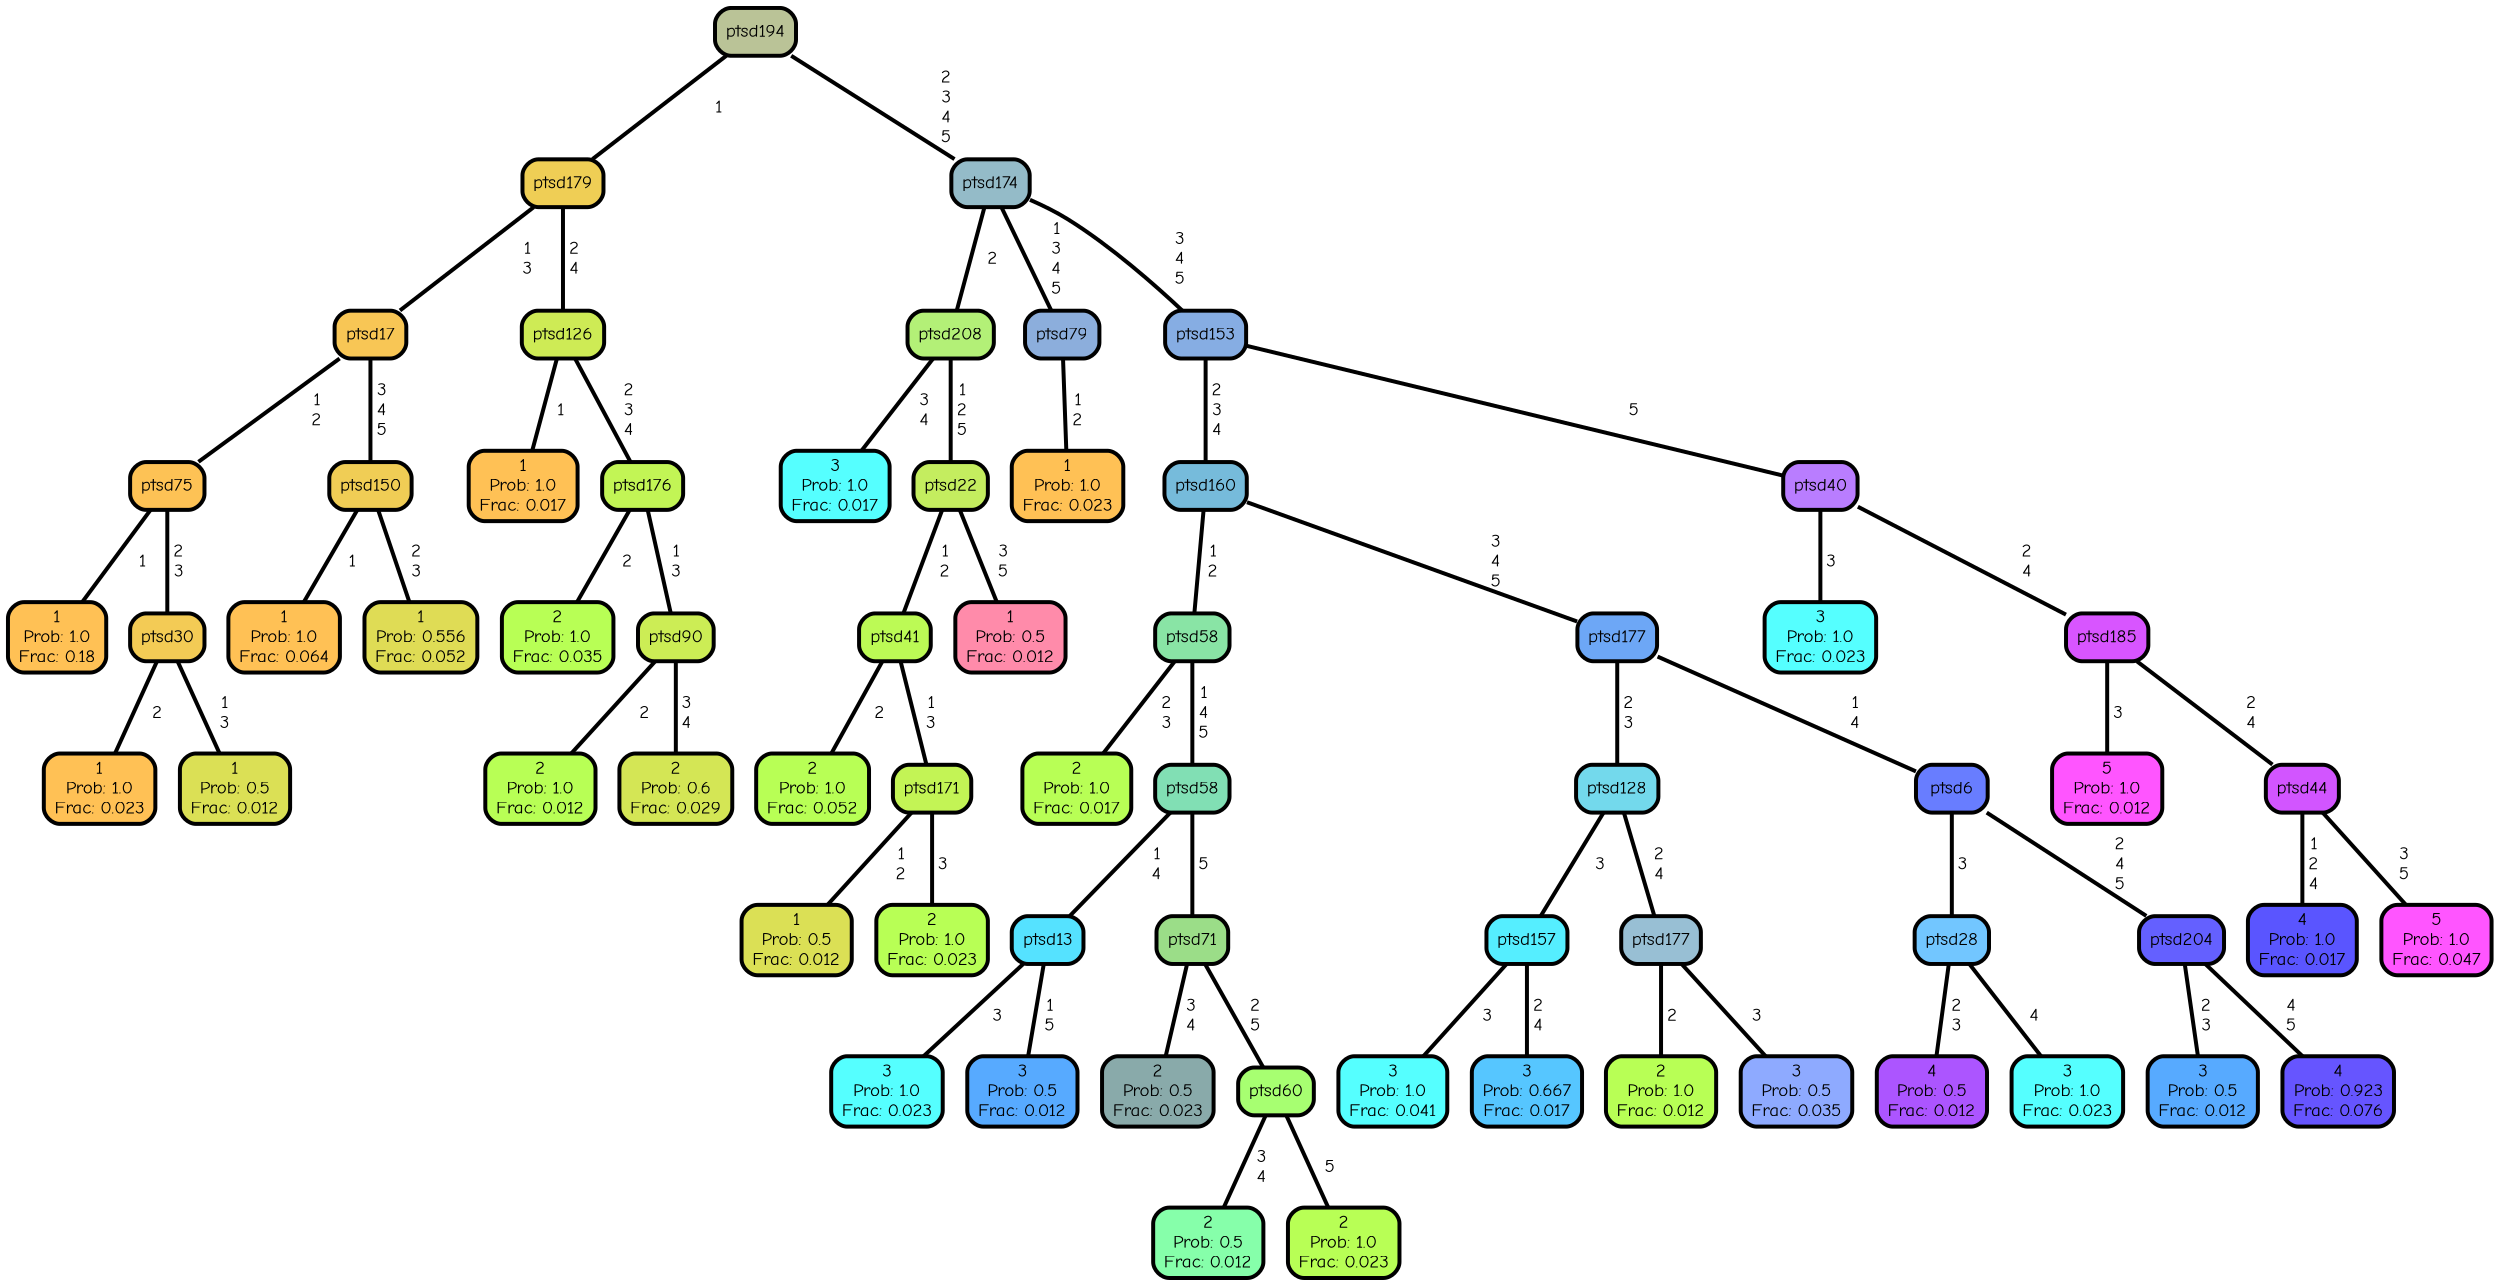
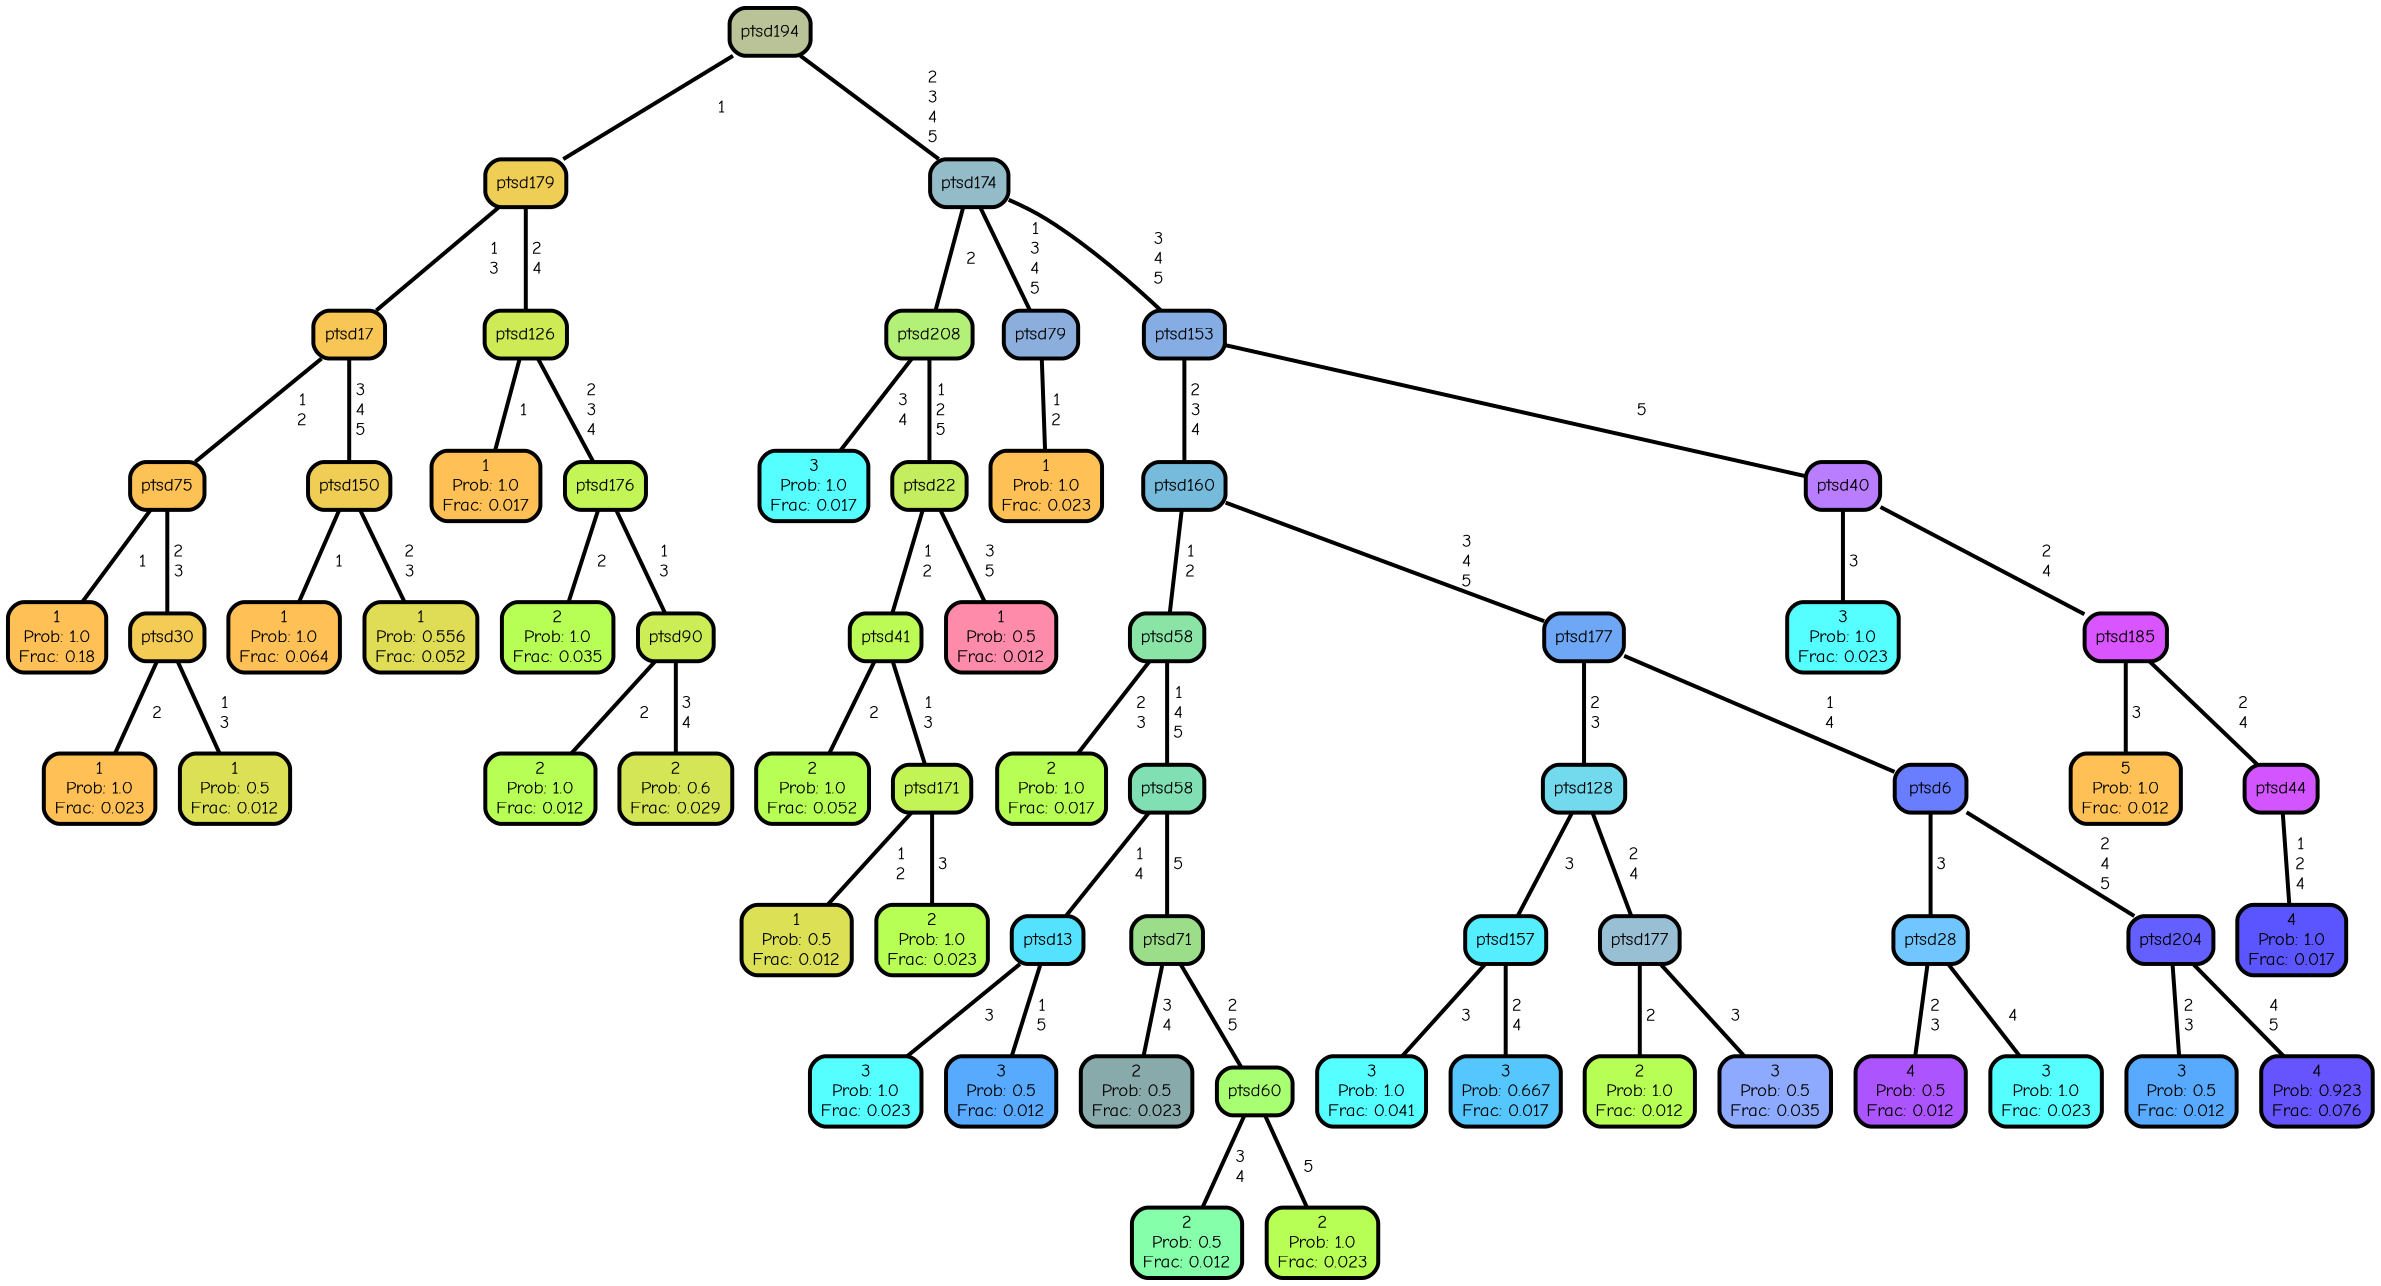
node "5 Prob: 1.0 Frac: 0.012": fillcolor #ff55ff -> #ffc155
node "5 Prob: 1.0 Frac: 0.047": removed
